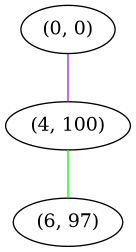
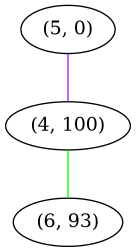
node "(0, 0)": label "(0, 0)" -> "(5, 0)"
node "(6, 97)": label "(6, 97)" -> "(6, 93)"
